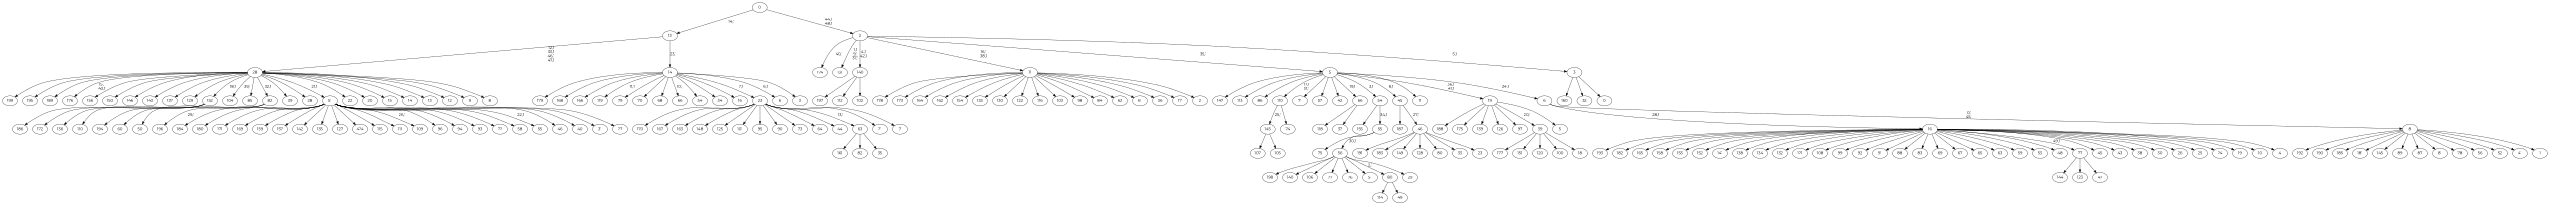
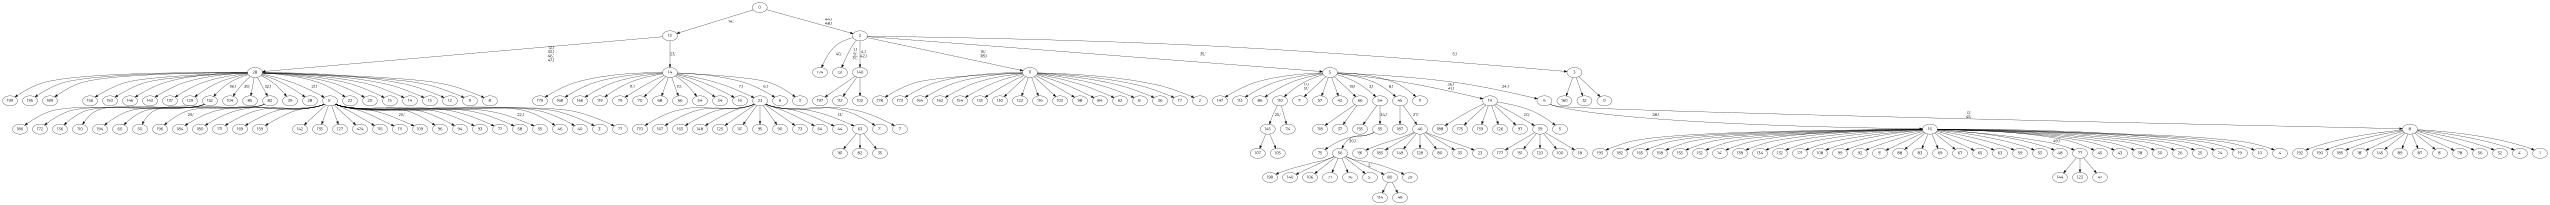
node "176": removed
node "157": removed
